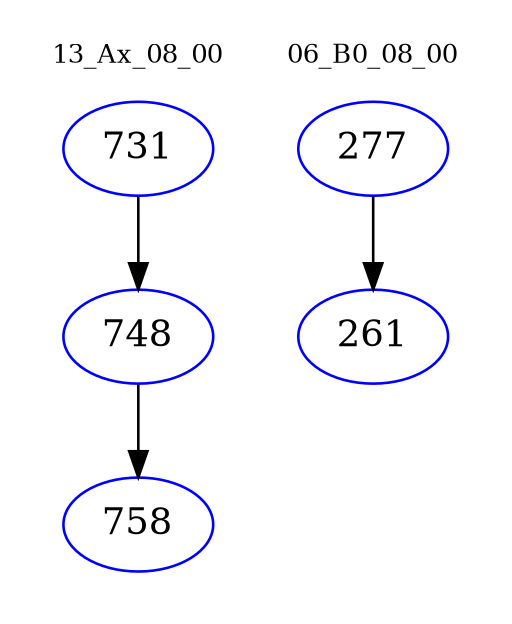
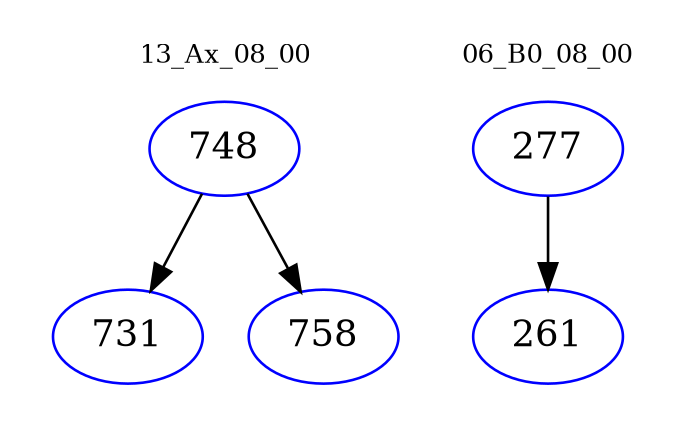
edge "731" -> "748": reversed
